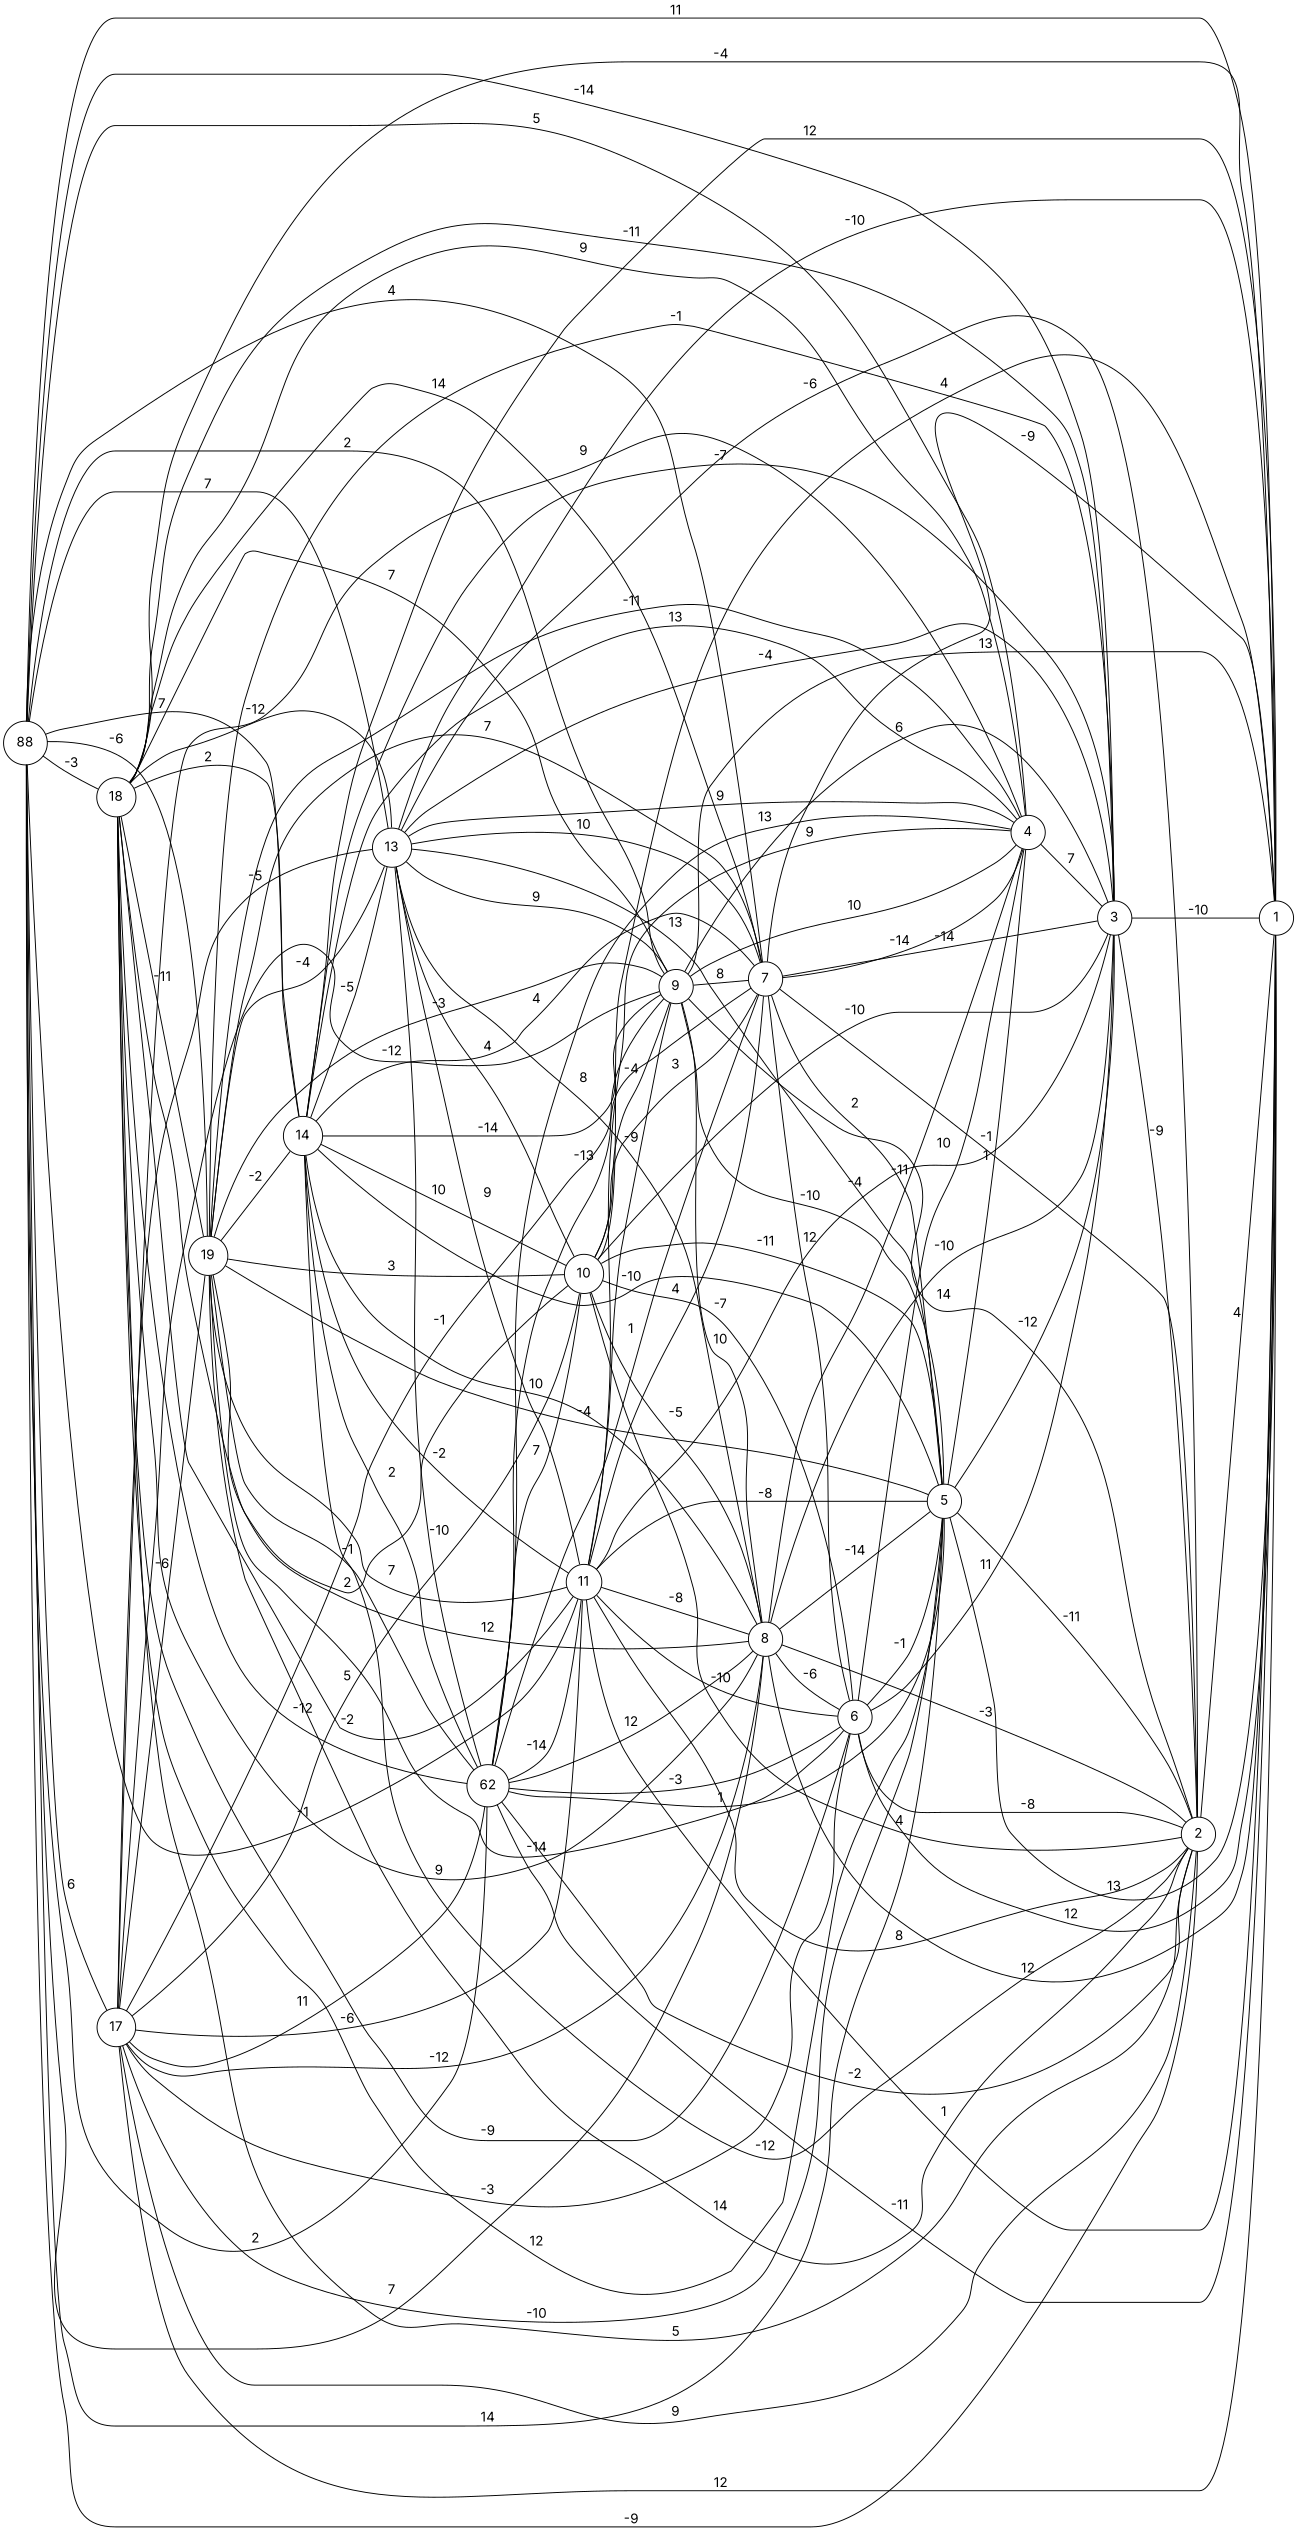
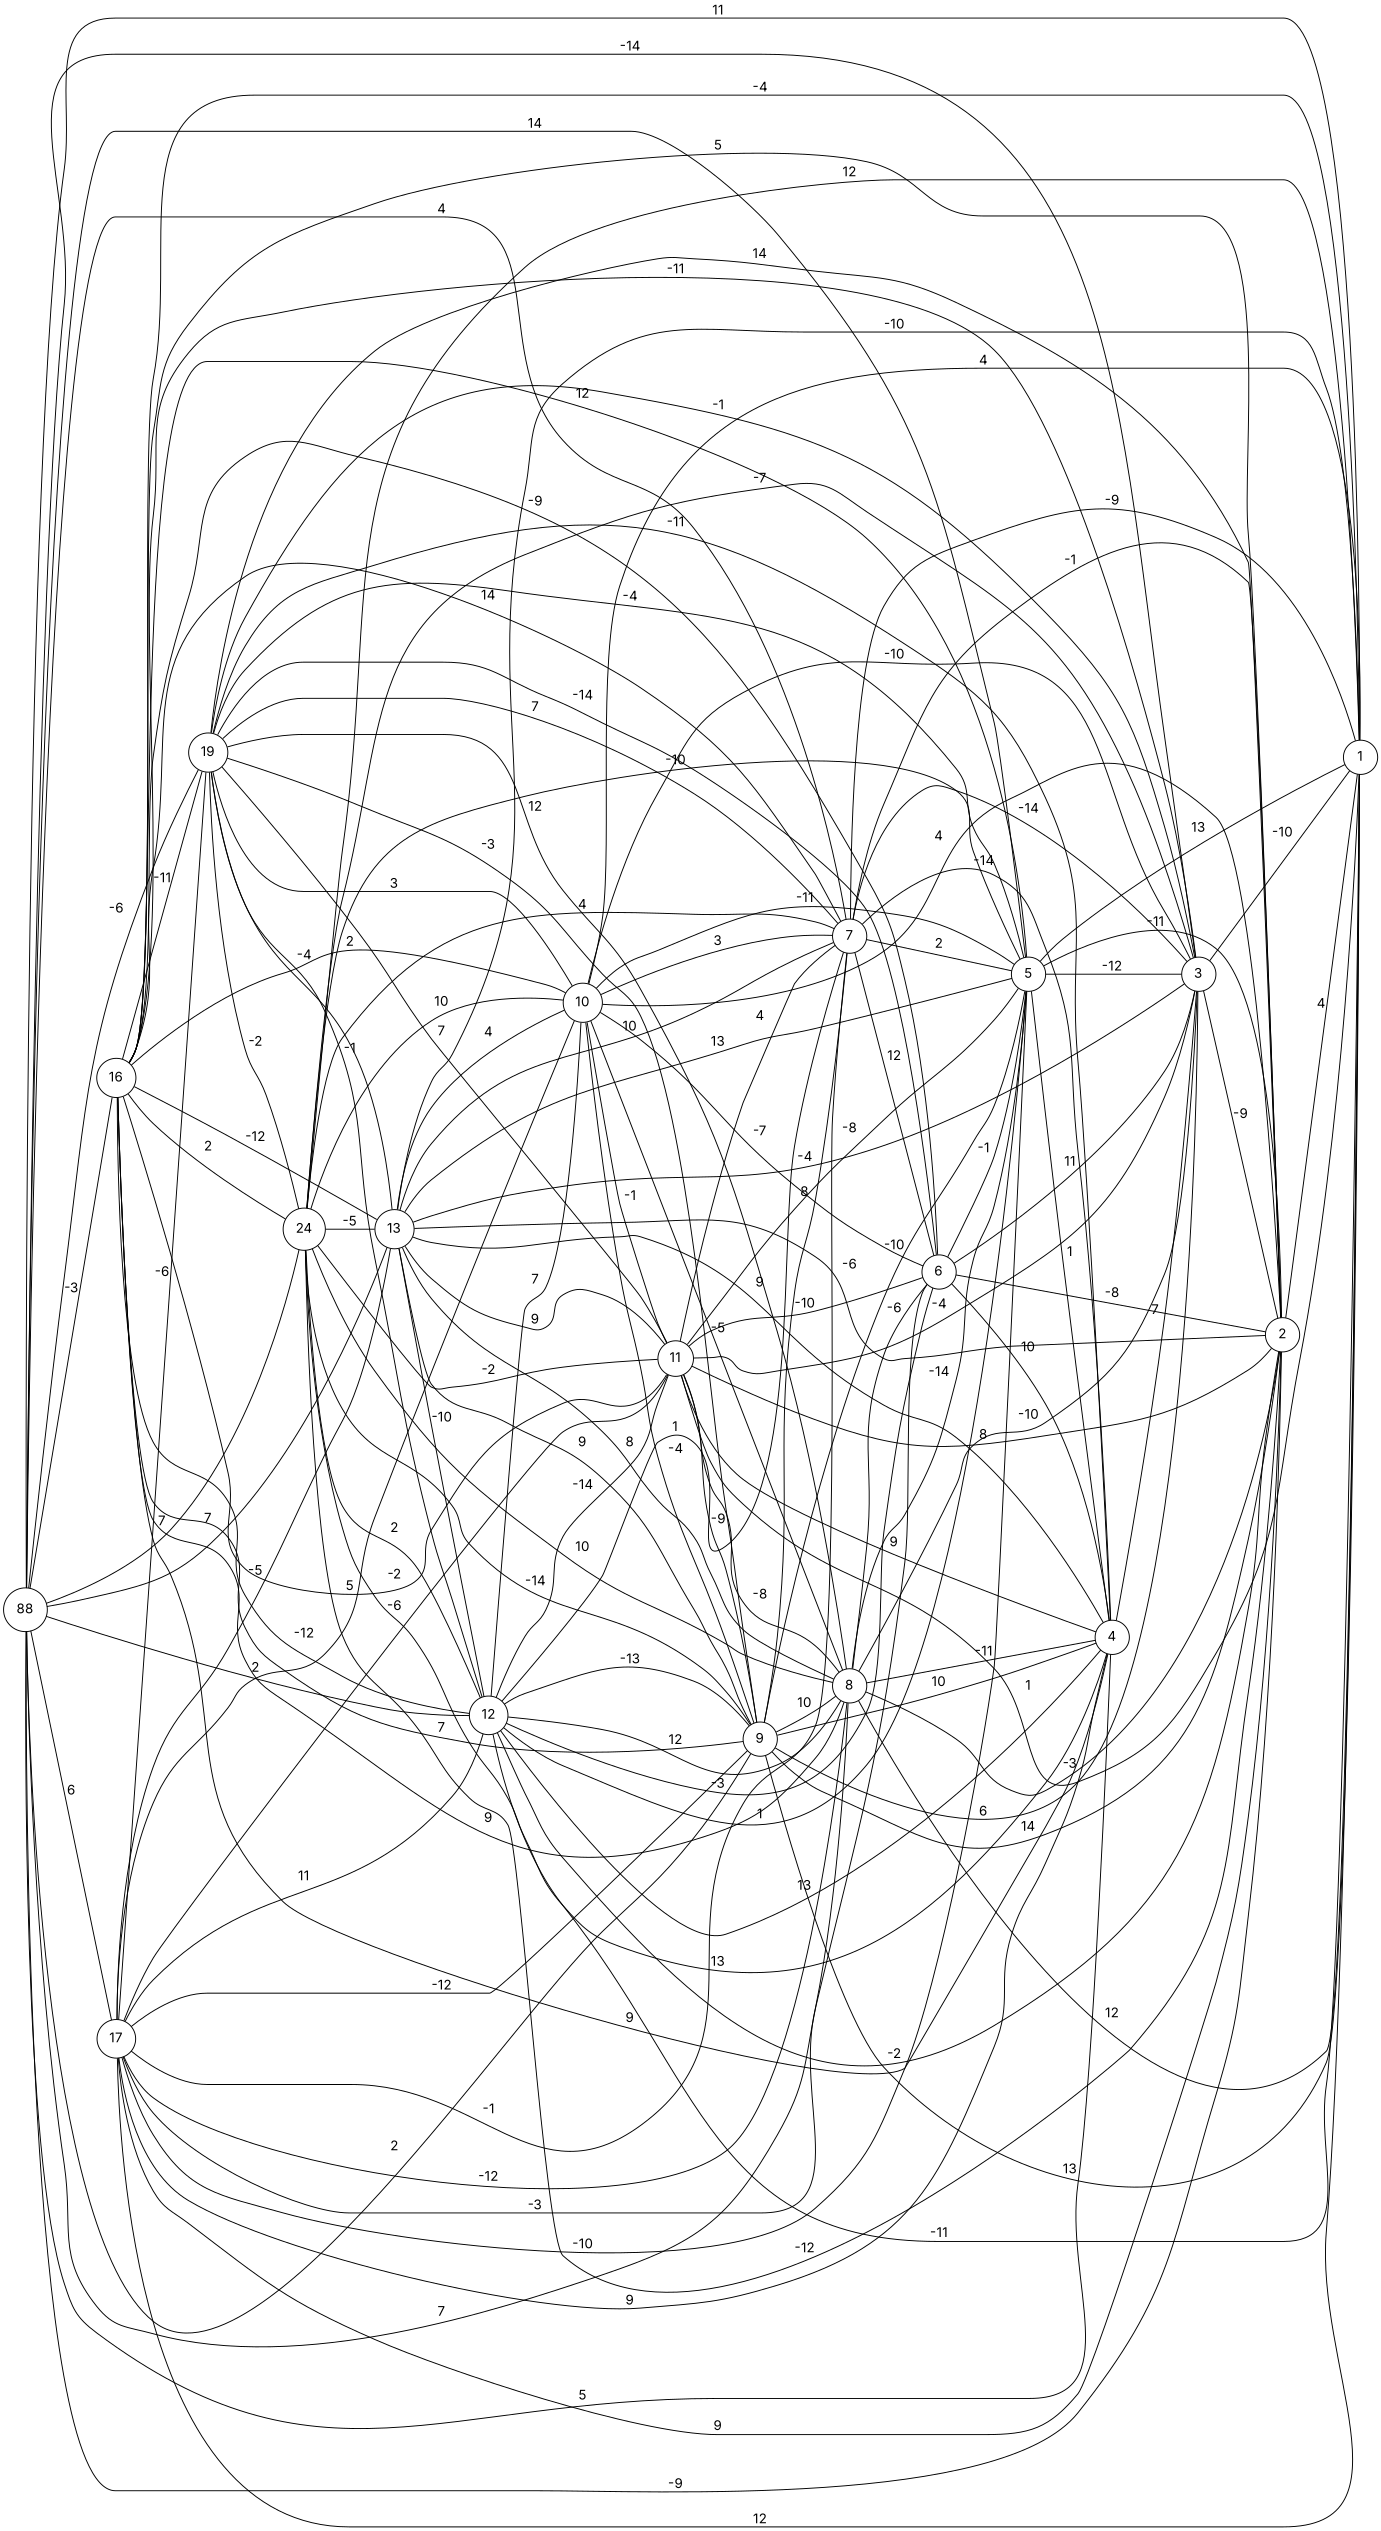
node "18": label "18" -> "16"
node "14": label "14" -> "24"
edge "88" -- "11": now "10" -- "11"
node "62": label "62" -> "12"
edge "1" -- "6": removed, label "12"
